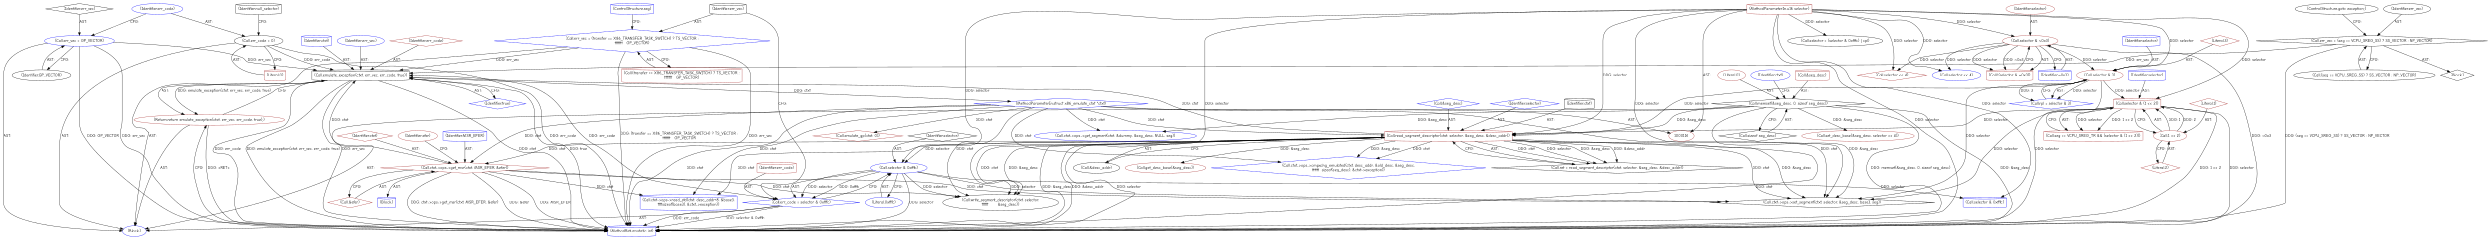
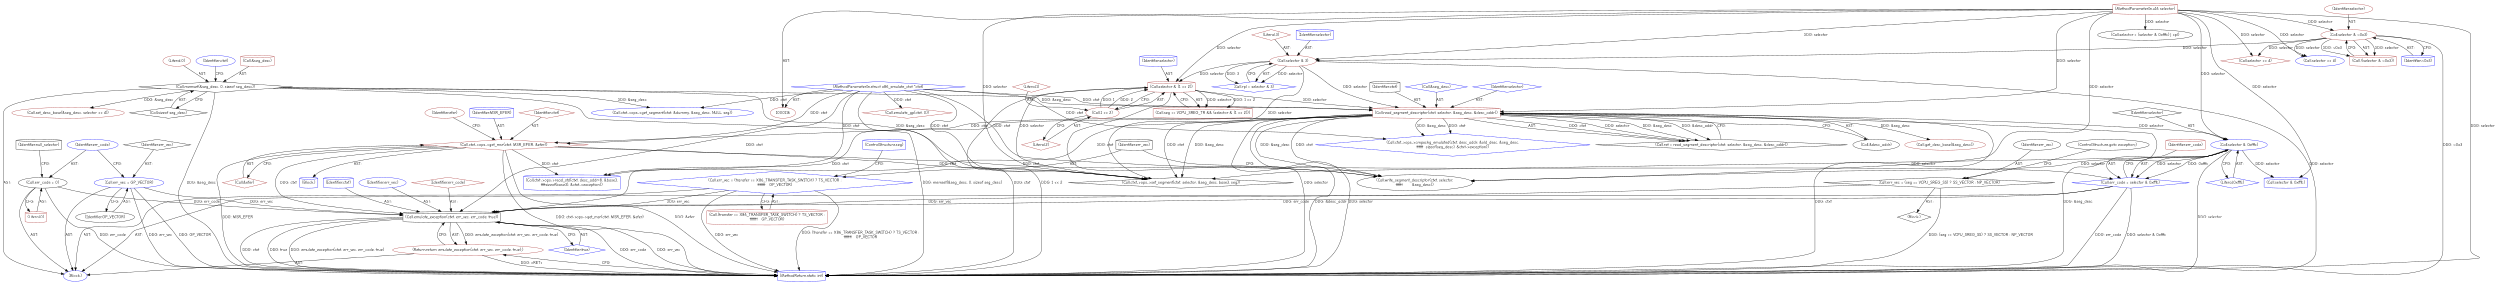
node "(Call,(seg == VCPU_SREG_SS) ? SS_VECTOR : NP_VECTOR)": removed
edge "(Call,emulate_exception(ctxt, err_vec, err_code, true))" -> "(MethodParameterIn,struct x86_emulate_ctxt *ctxt)": reversed
node "(Literal,0xfffc)": shape ellipse -> diamond
